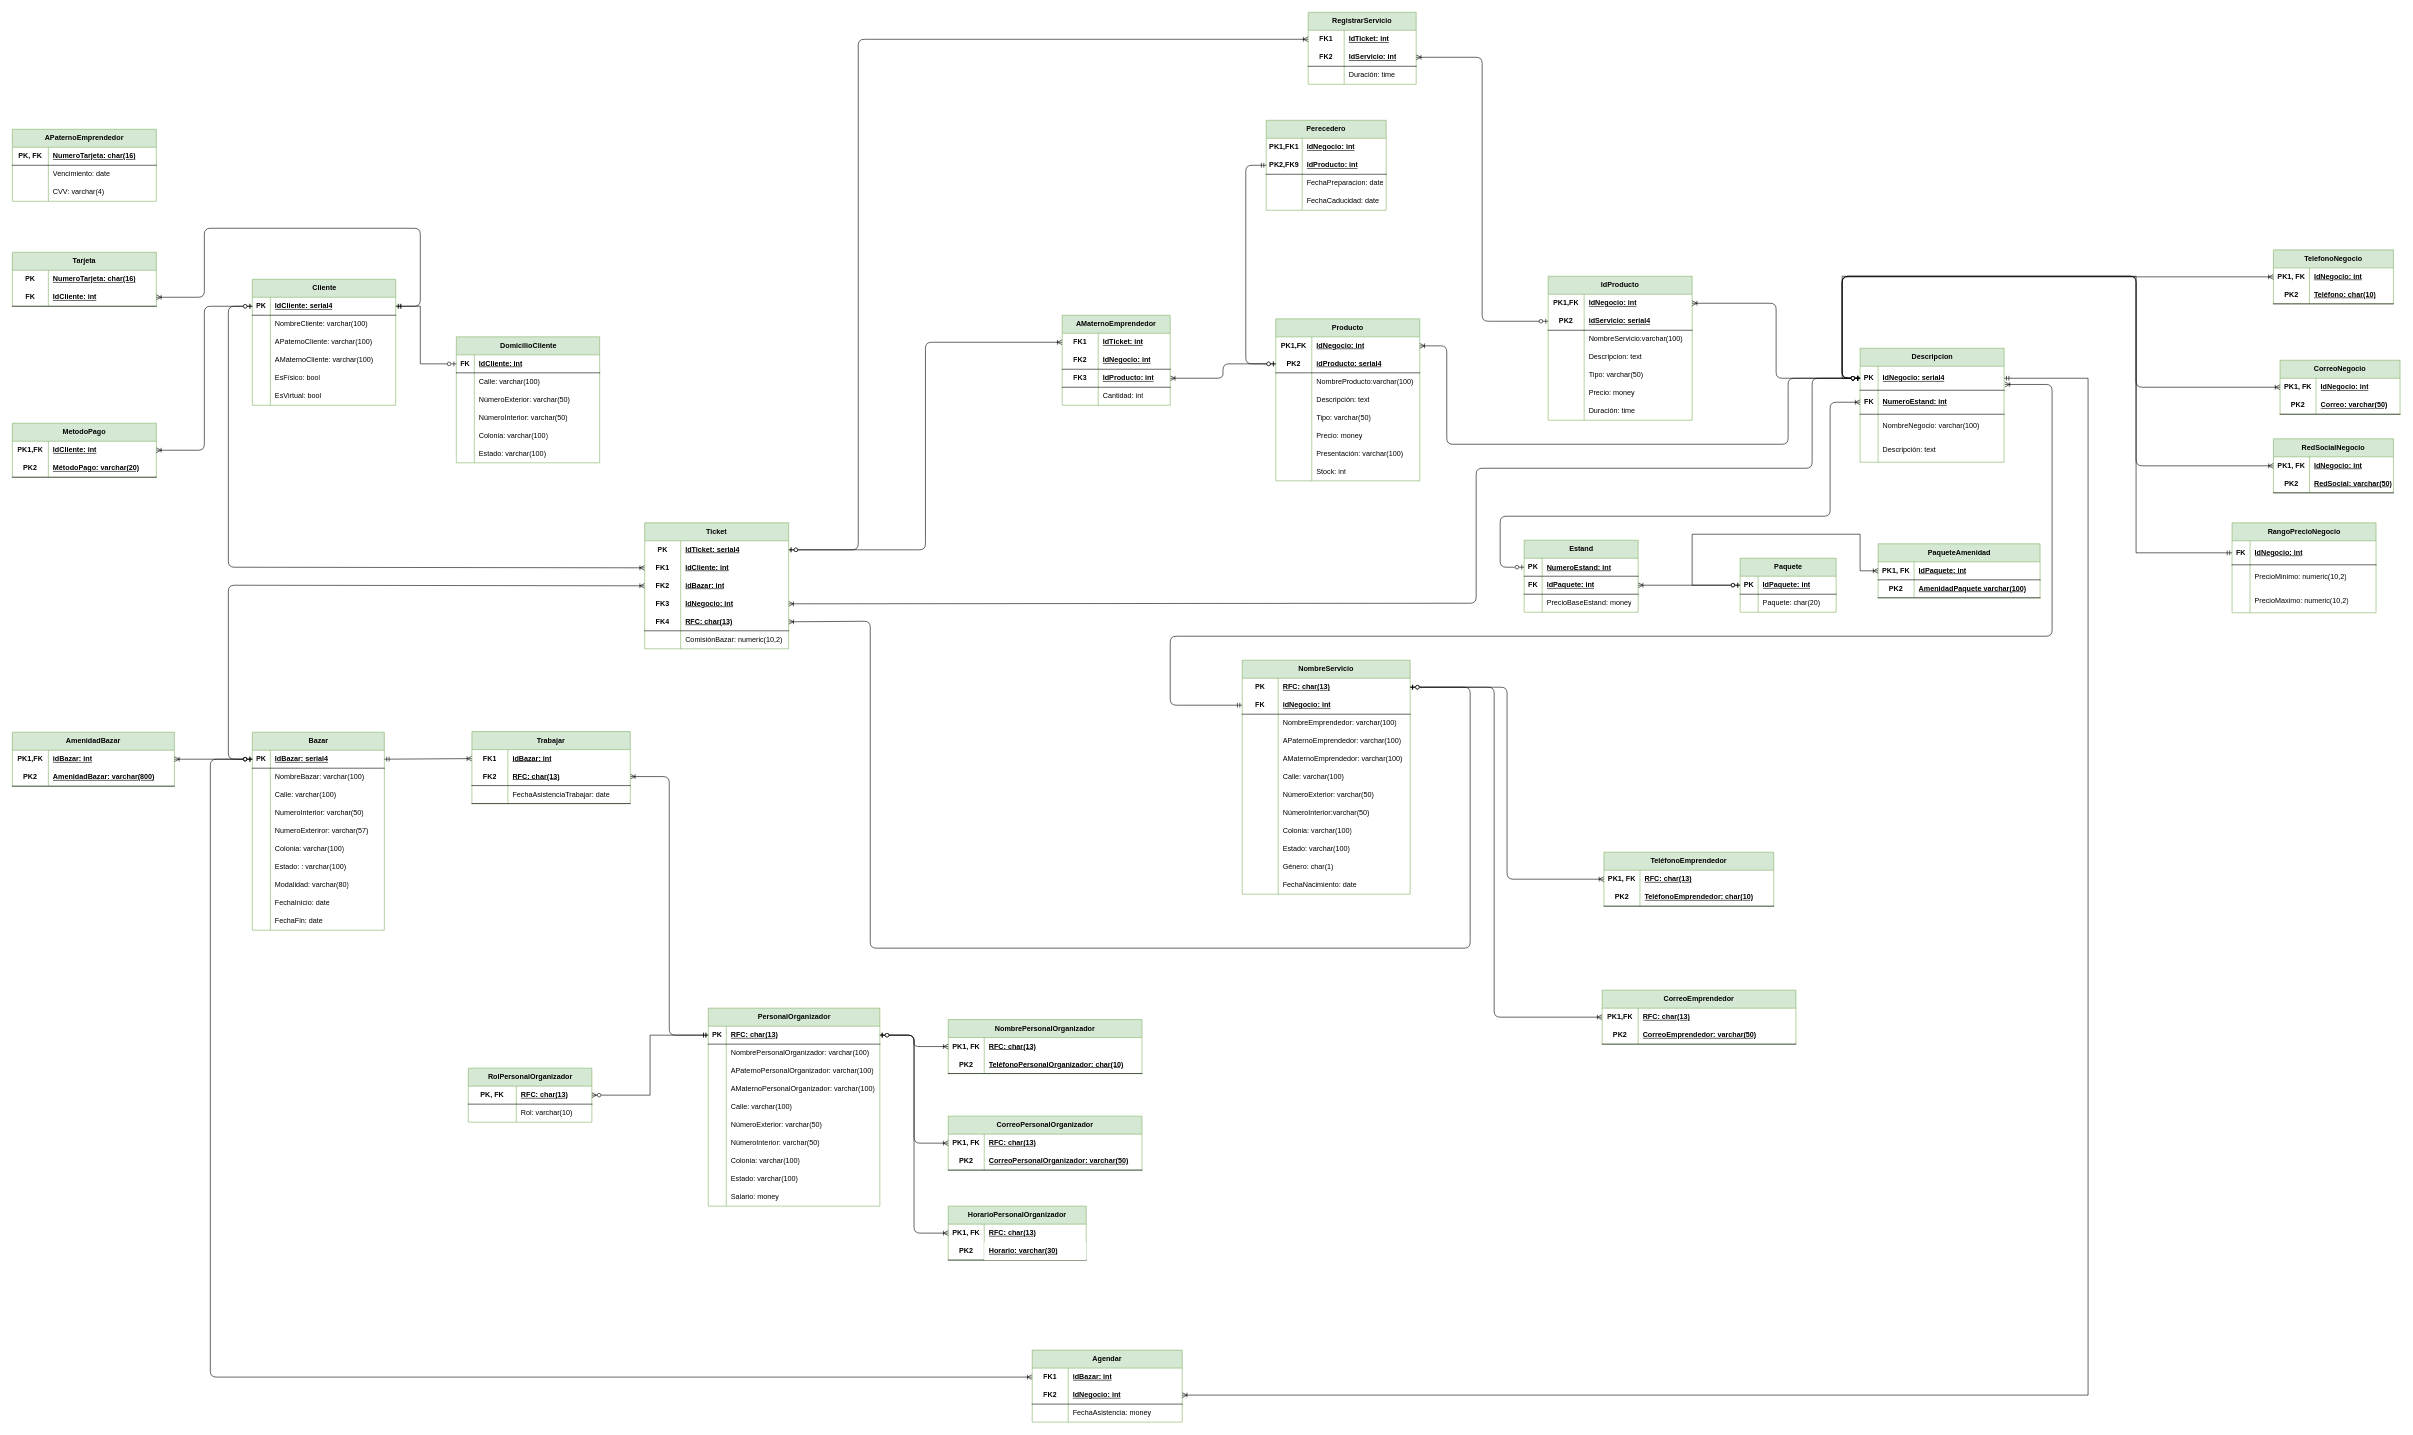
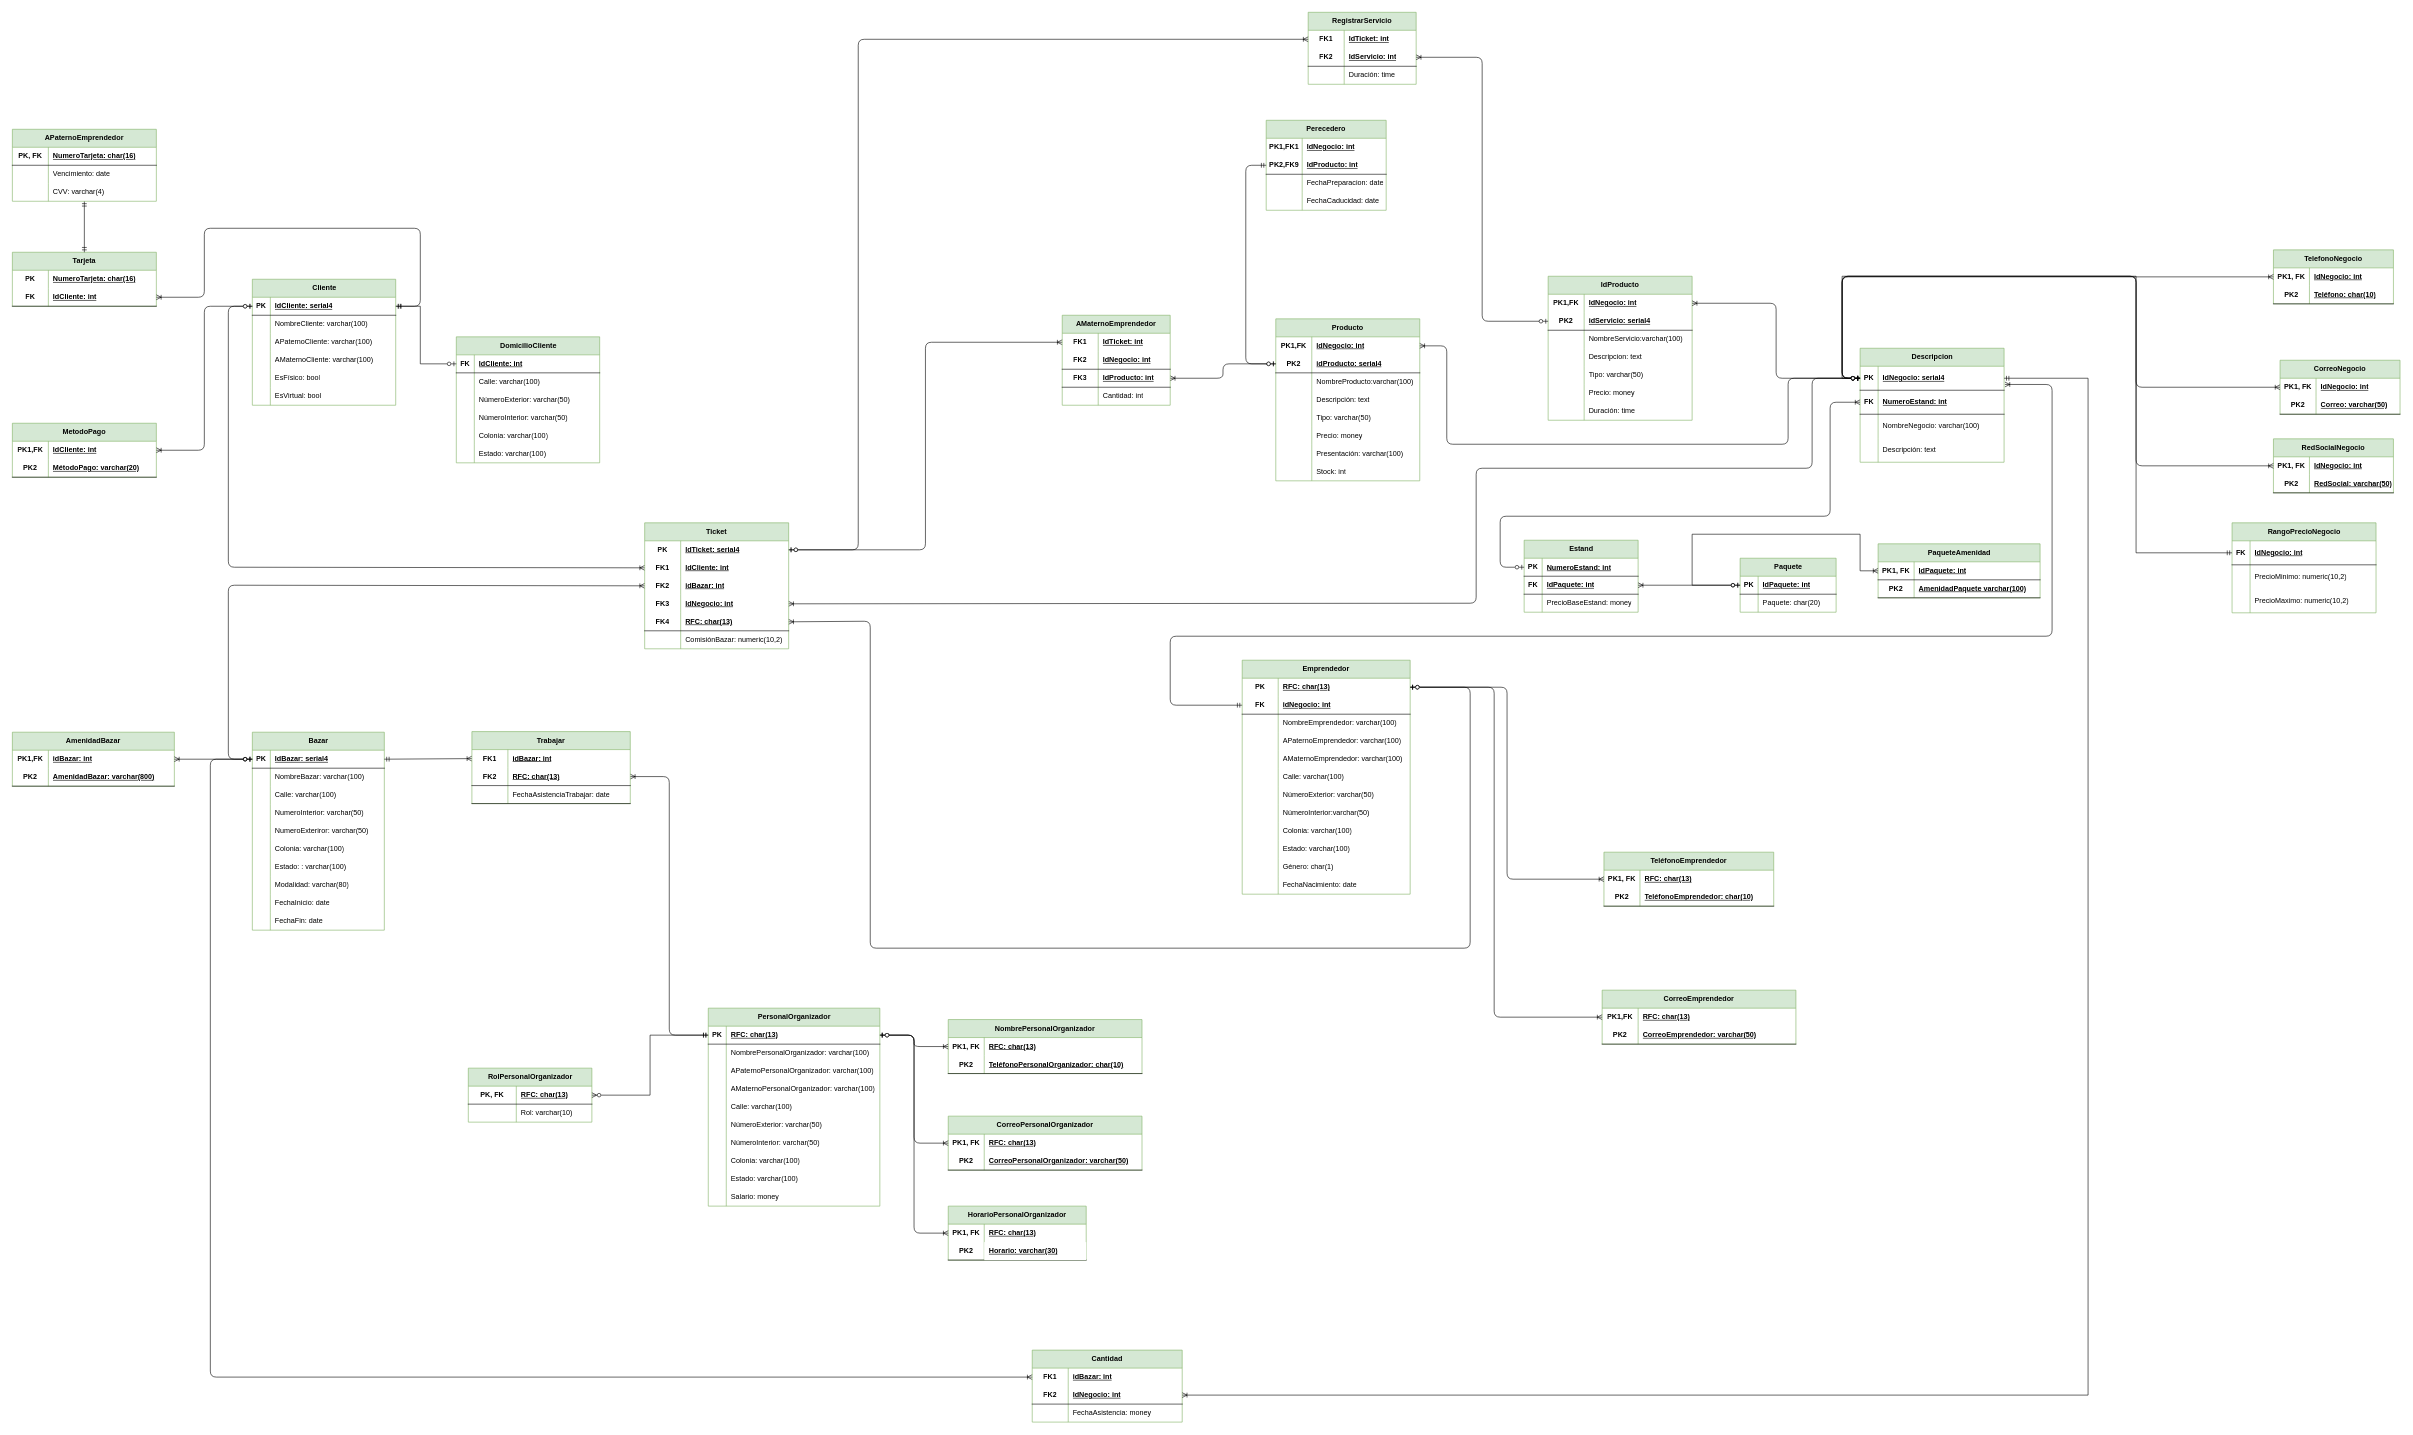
edge "APaternoEmprendedor" -- "Tarjeta": added
node "NombreServicio": label "NombreServicio" -> "Emprendedor"
node "NumeroExteriror: varchar(57)": label "NumeroExteriror: varchar(57)" -> "NumeroExteriror: varchar(50)"
node "Agendar": label "Agendar" -> "Cantidad"
